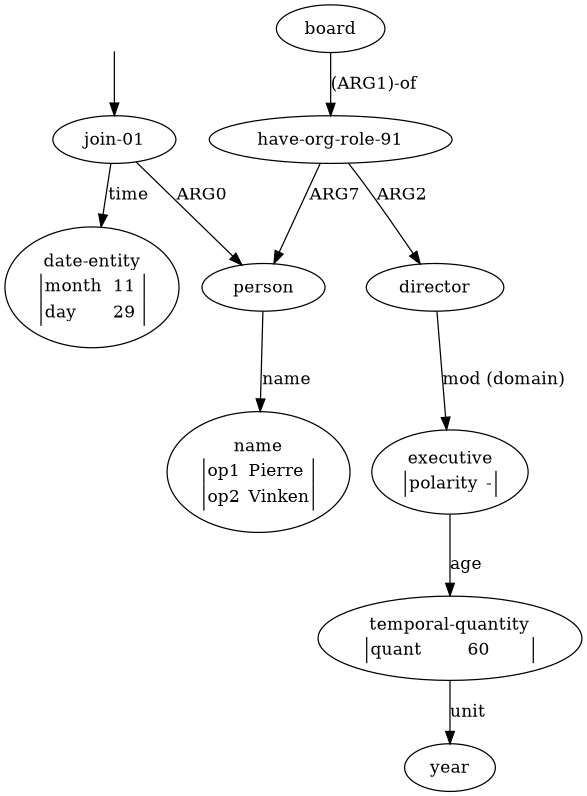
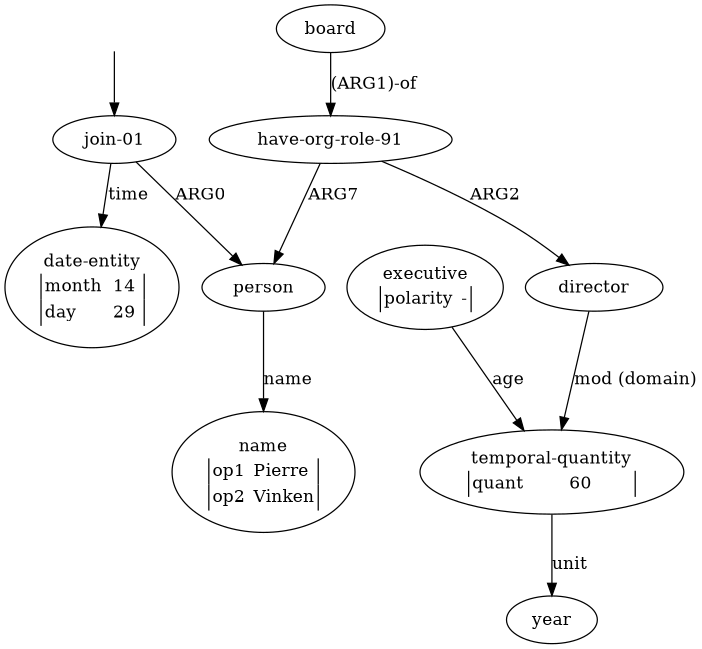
node "date-entity": text "11" -> "14"
edge "director" -> "executive": now "director" -> "temporal-quantity"
